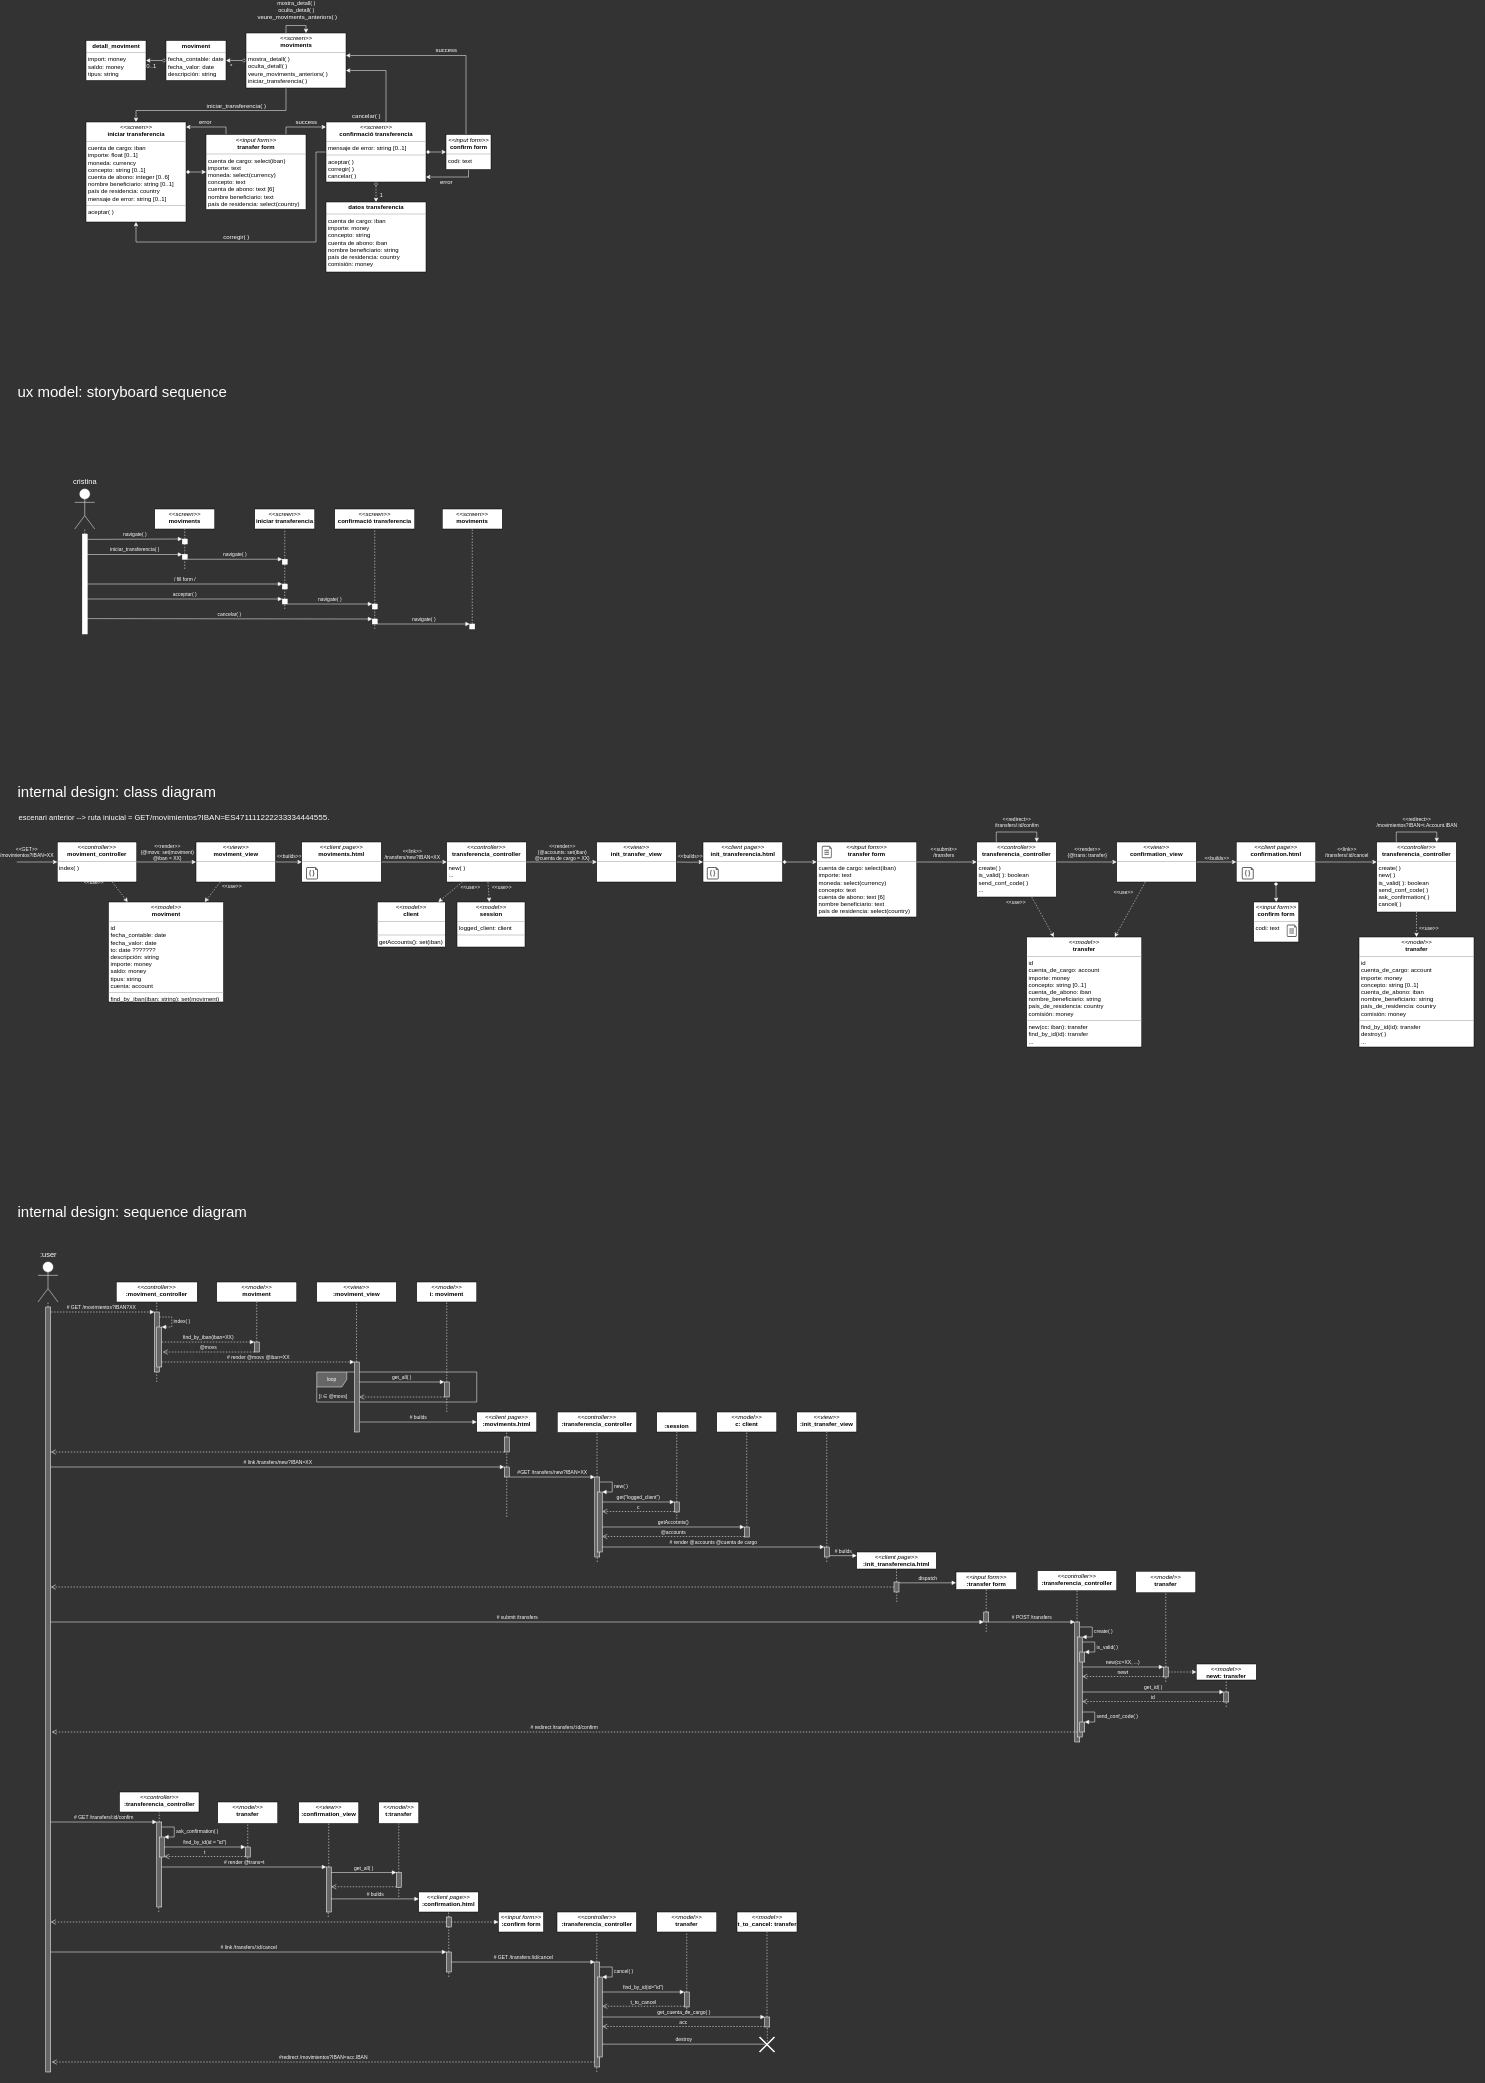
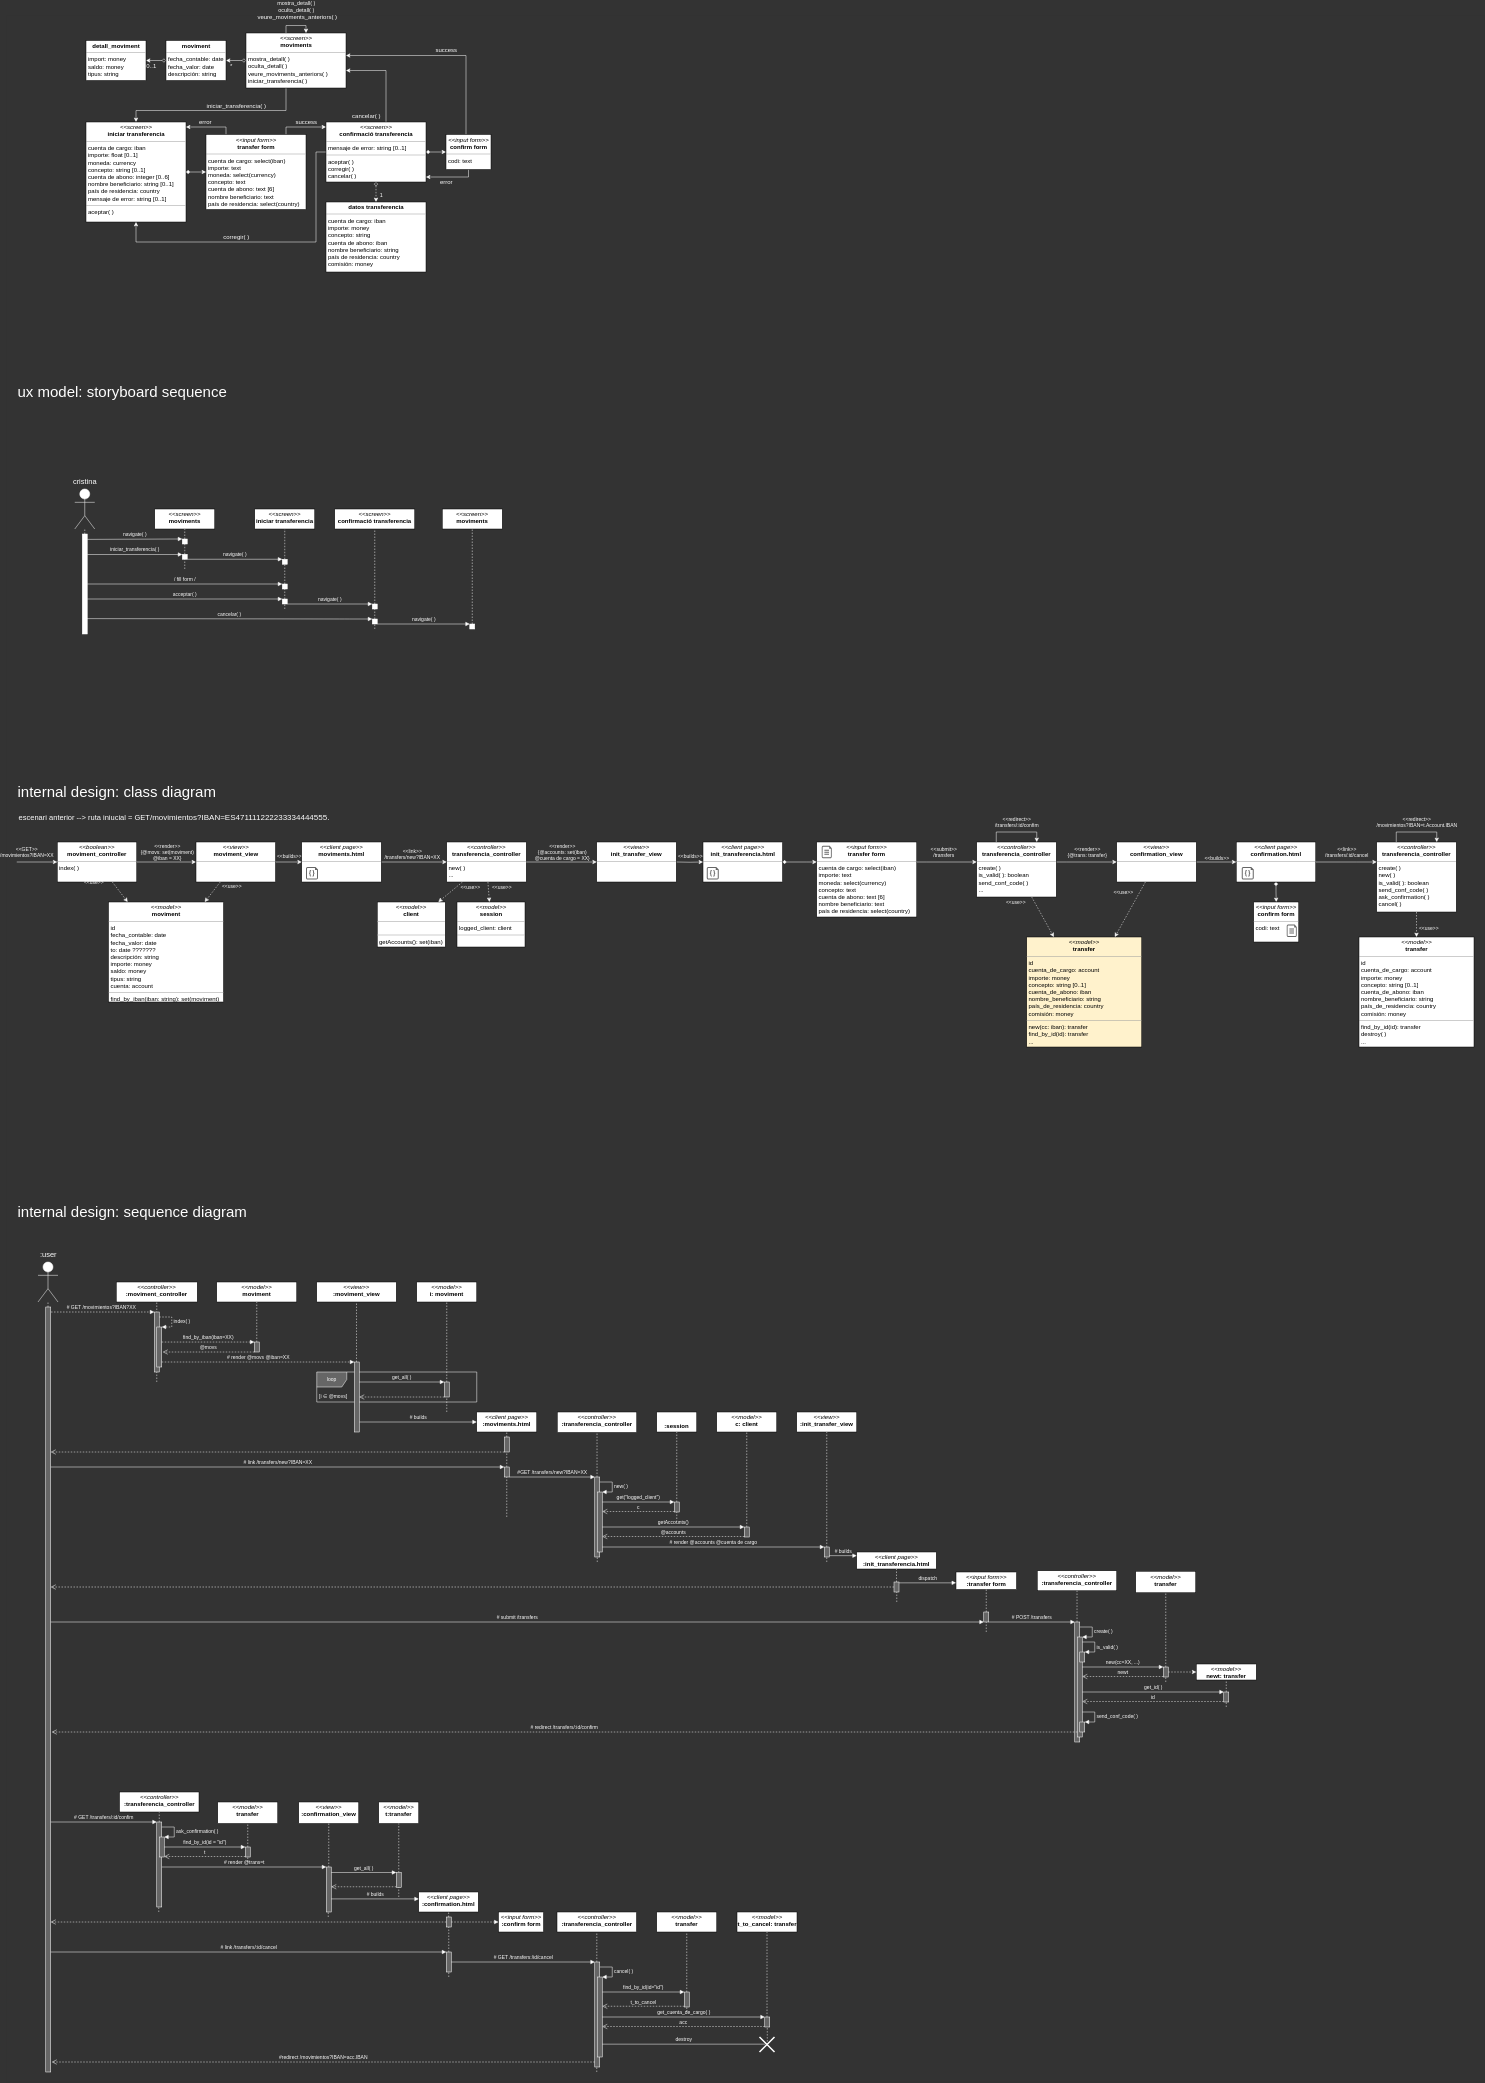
node "<<controller>> moviment_controller index( )": label "<<controller>> moviment_controller index( )" -> "<<boolean>> moviment_controller index( )"
node "<<model>> transfer id cuenta_de_cargo: account importe: money concepto: string [0..1] cuenta_de_abono: iban nombre_beneficiario: string país_de_residencia: country comisión: money new(cc: iban): transfer find_by_id(id): transfer ...": fillcolor #ffffff -> #fff2cc
